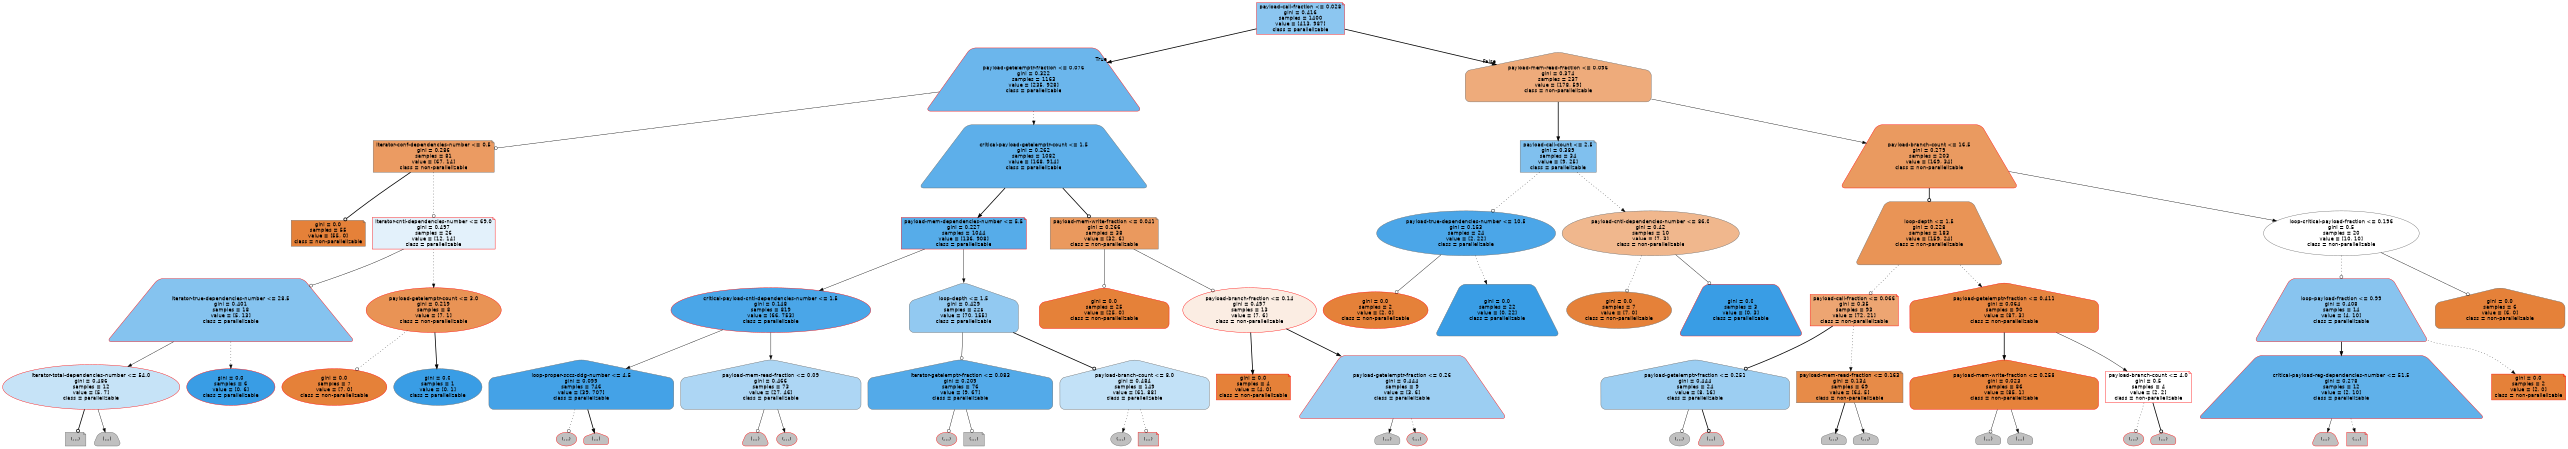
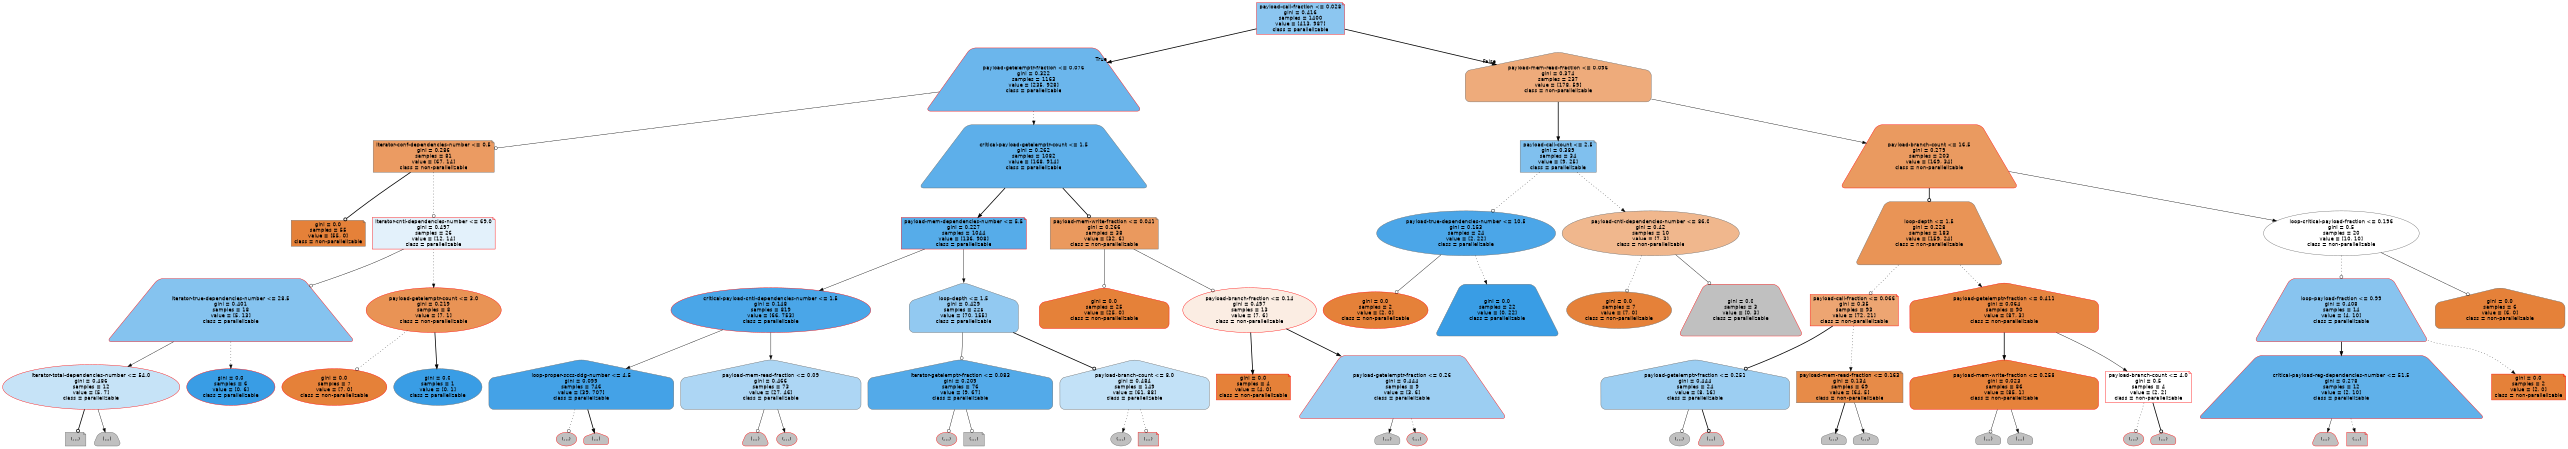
node "gini = 0.0 samples = 3 value = [0, 3] class = parallelizable": fillcolor #399de5ff -> #c0c0c0
